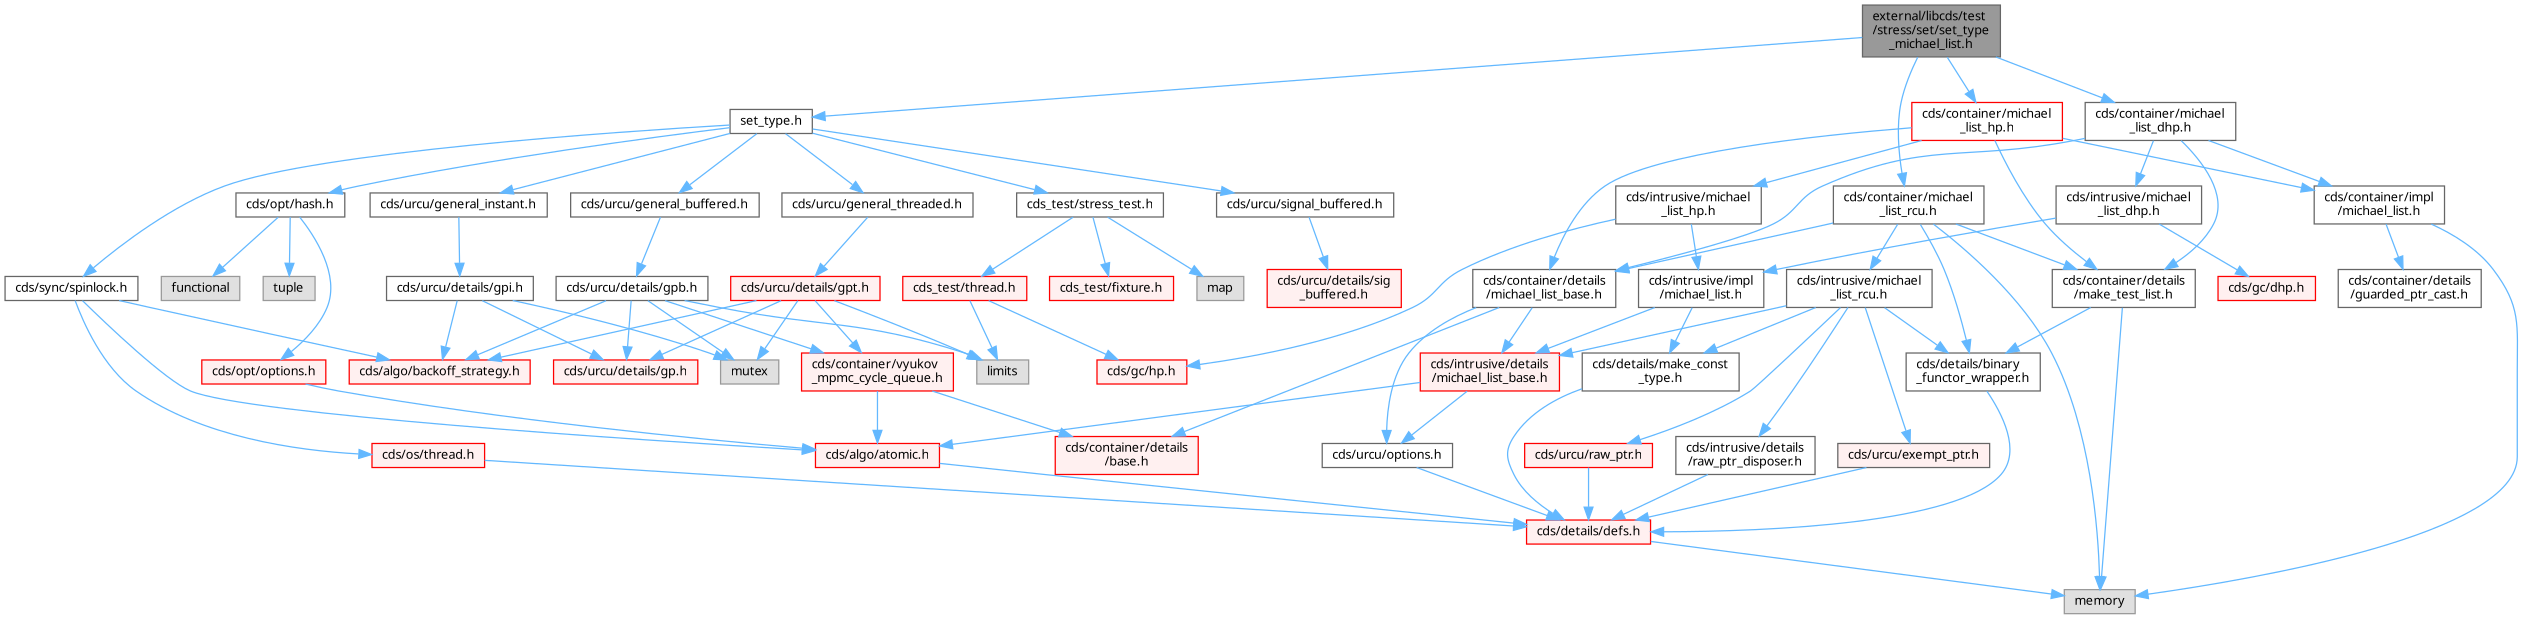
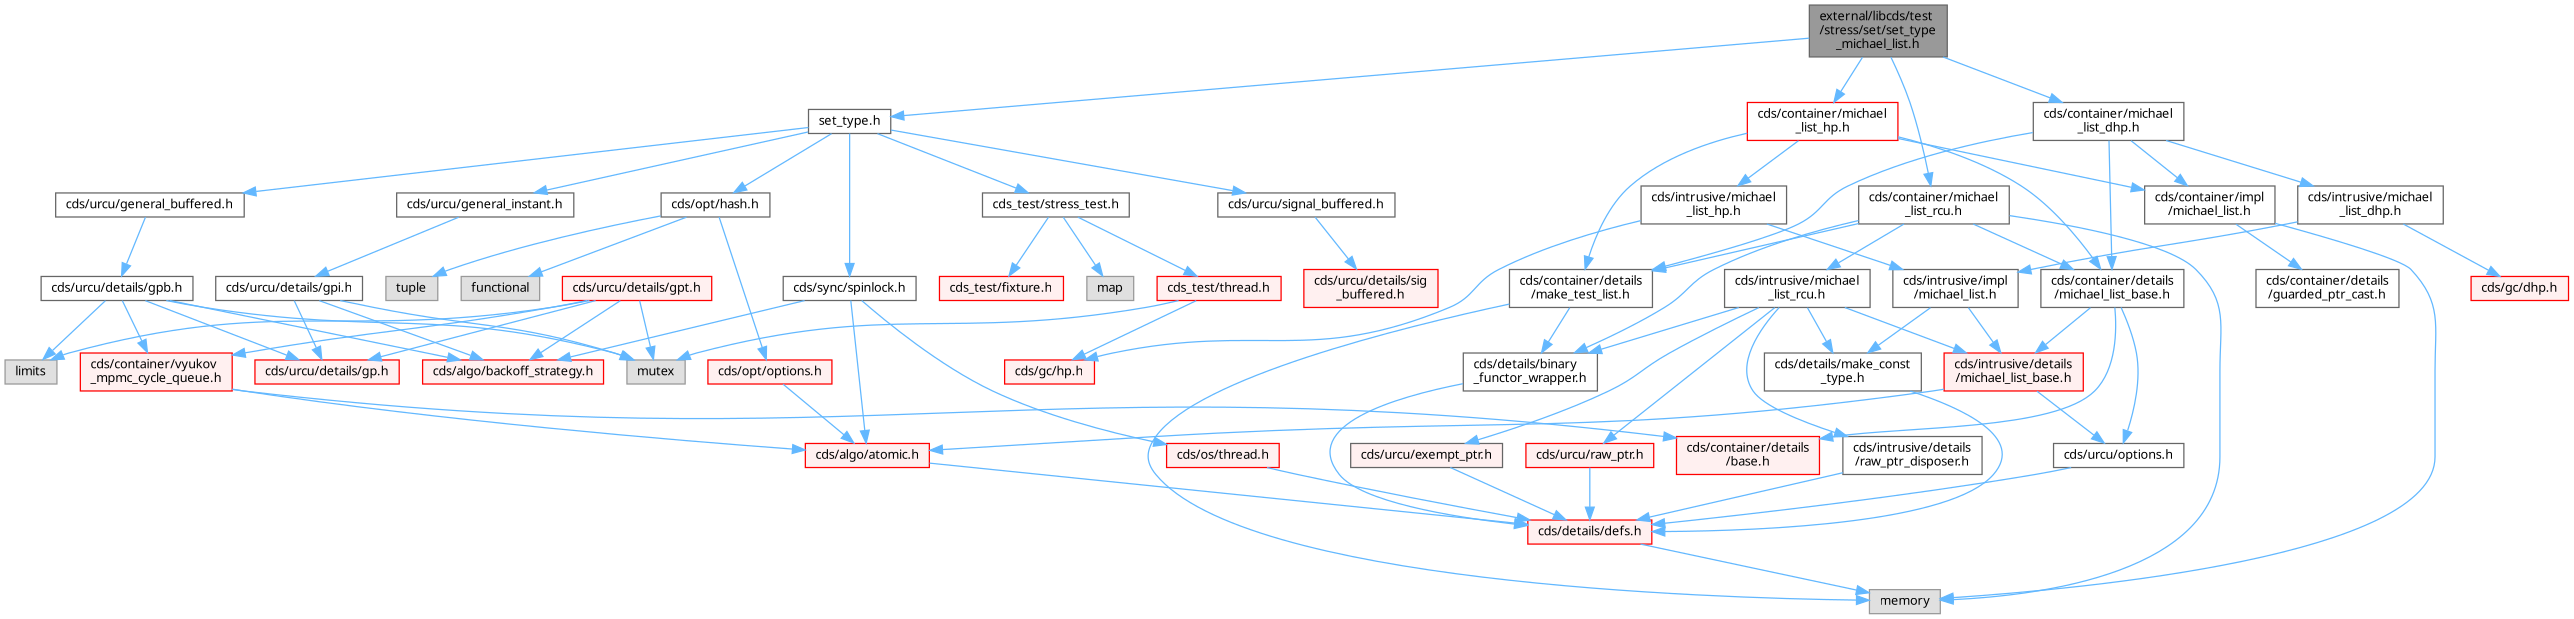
node "cds/urcu/general_threaded.h": removed
edge "cds_test/thread.h" -> "limits": now "cds_test/thread.h" -> "mutex"
